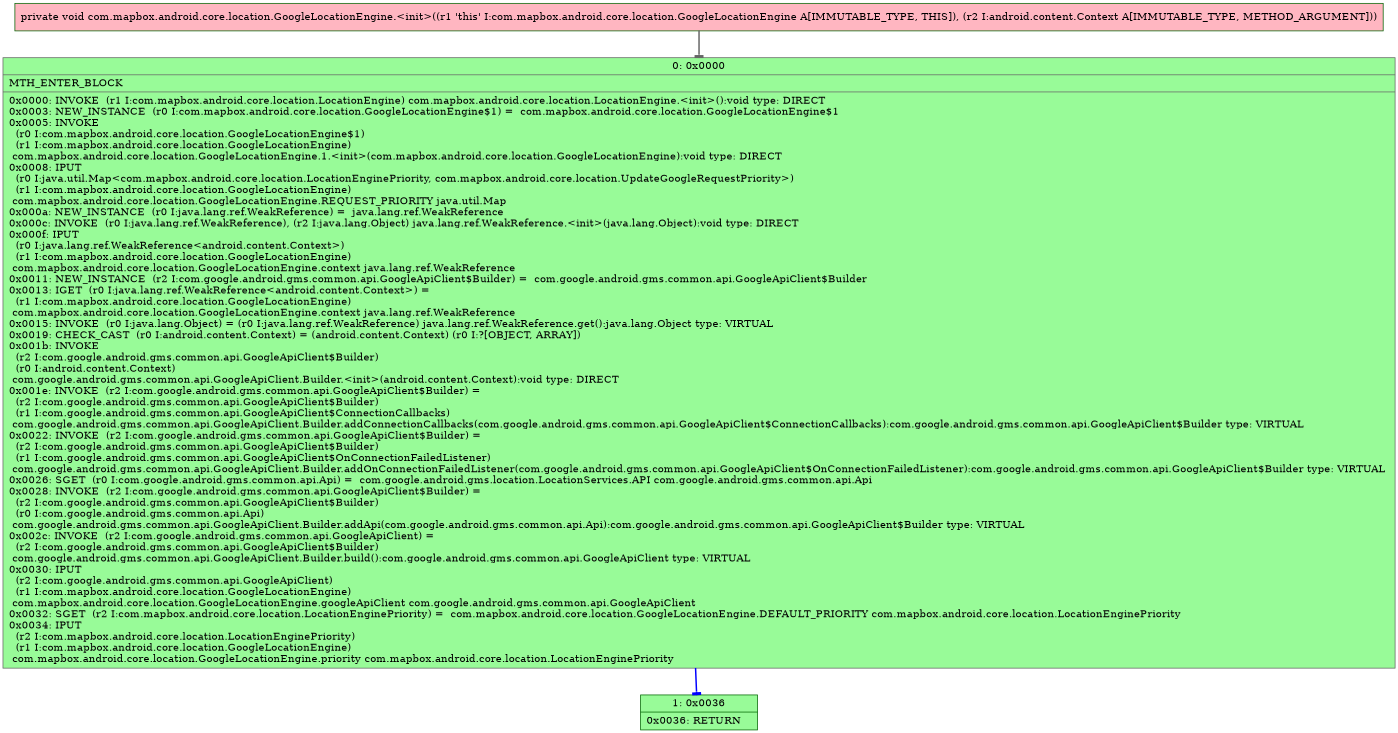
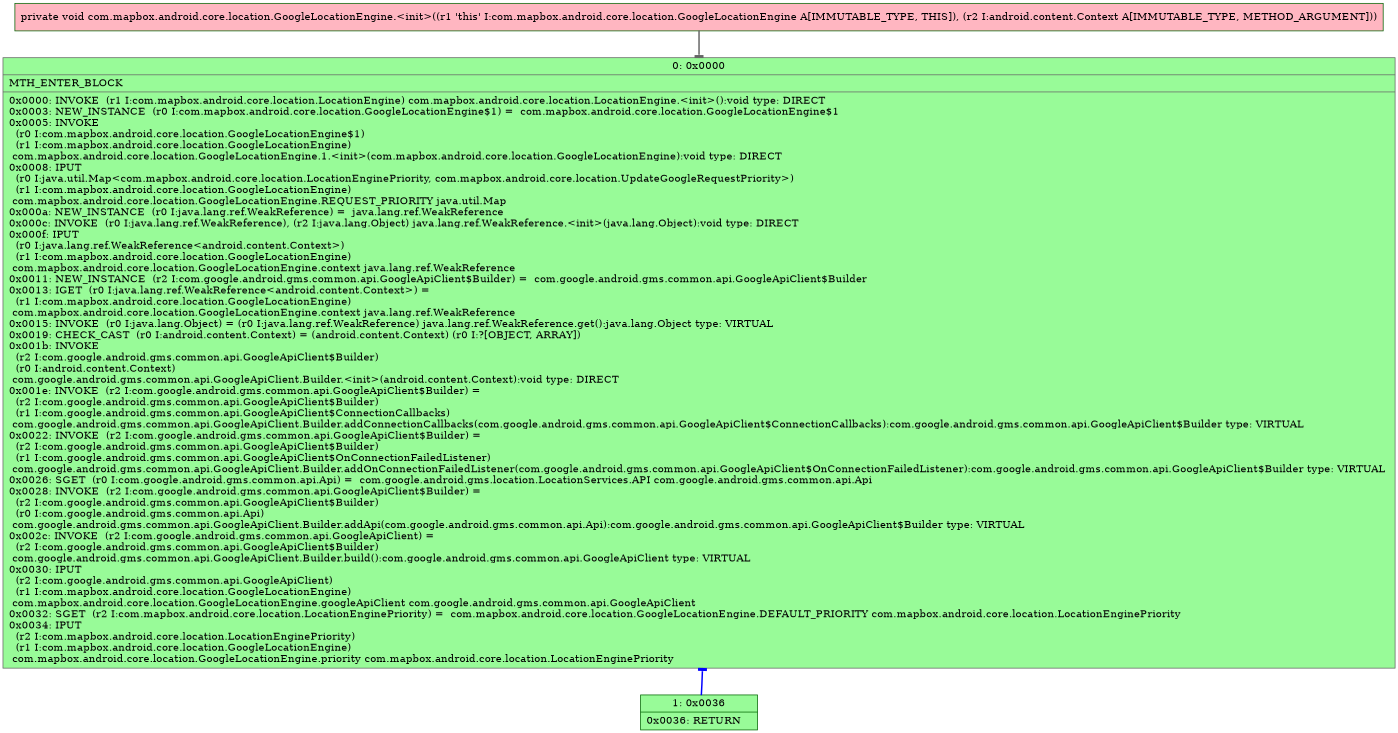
edge "0: 0x0000" -> "1: 0x0036": reversed
